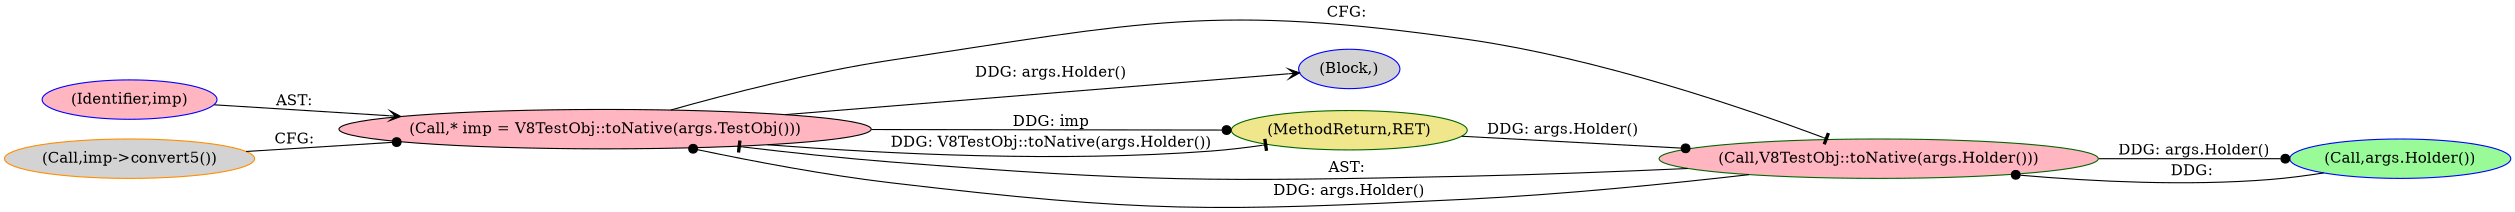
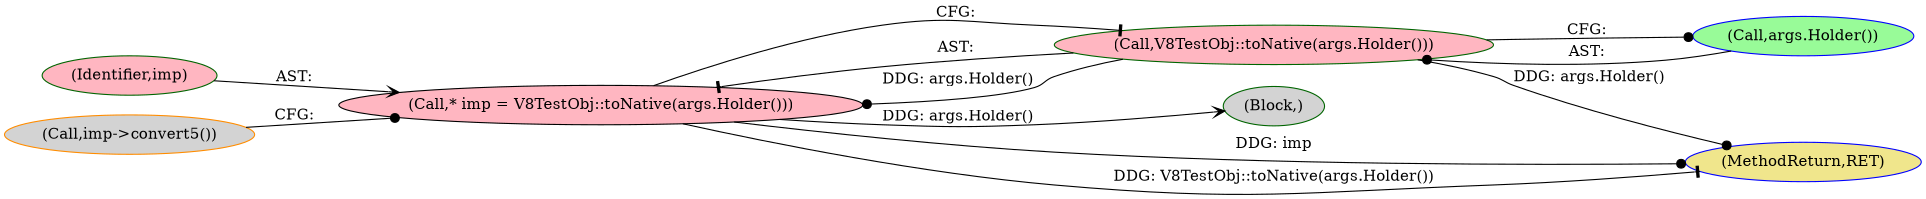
node "(Block,)": color blue -> darkgreen
node "(Identifier,imp)": color blue -> darkgreen
node "(Call,* imp = V8TestObj::toNative(args.TestObj()))": label "(Call,* imp = V8TestObj::toNative(args.TestObj()))" -> "(Call,* imp = V8TestObj::toNative(args.Holder()))"
node "(MethodReturn,RET)": color darkgreen -> blue
edge "(MethodReturn,RET)" -> "(Call,V8TestObj::toNative(args.Holder()))": reversed
edge "(Call,V8TestObj::toNative(args.Holder()))" -> "(Call,args.Holder())": label "DDG: args.Holder()" -> "CFG: "
edge "(Call,args.Holder())" -> "(Call,V8TestObj::toNative(args.Holder()))": label "DDG: " -> "AST: "
